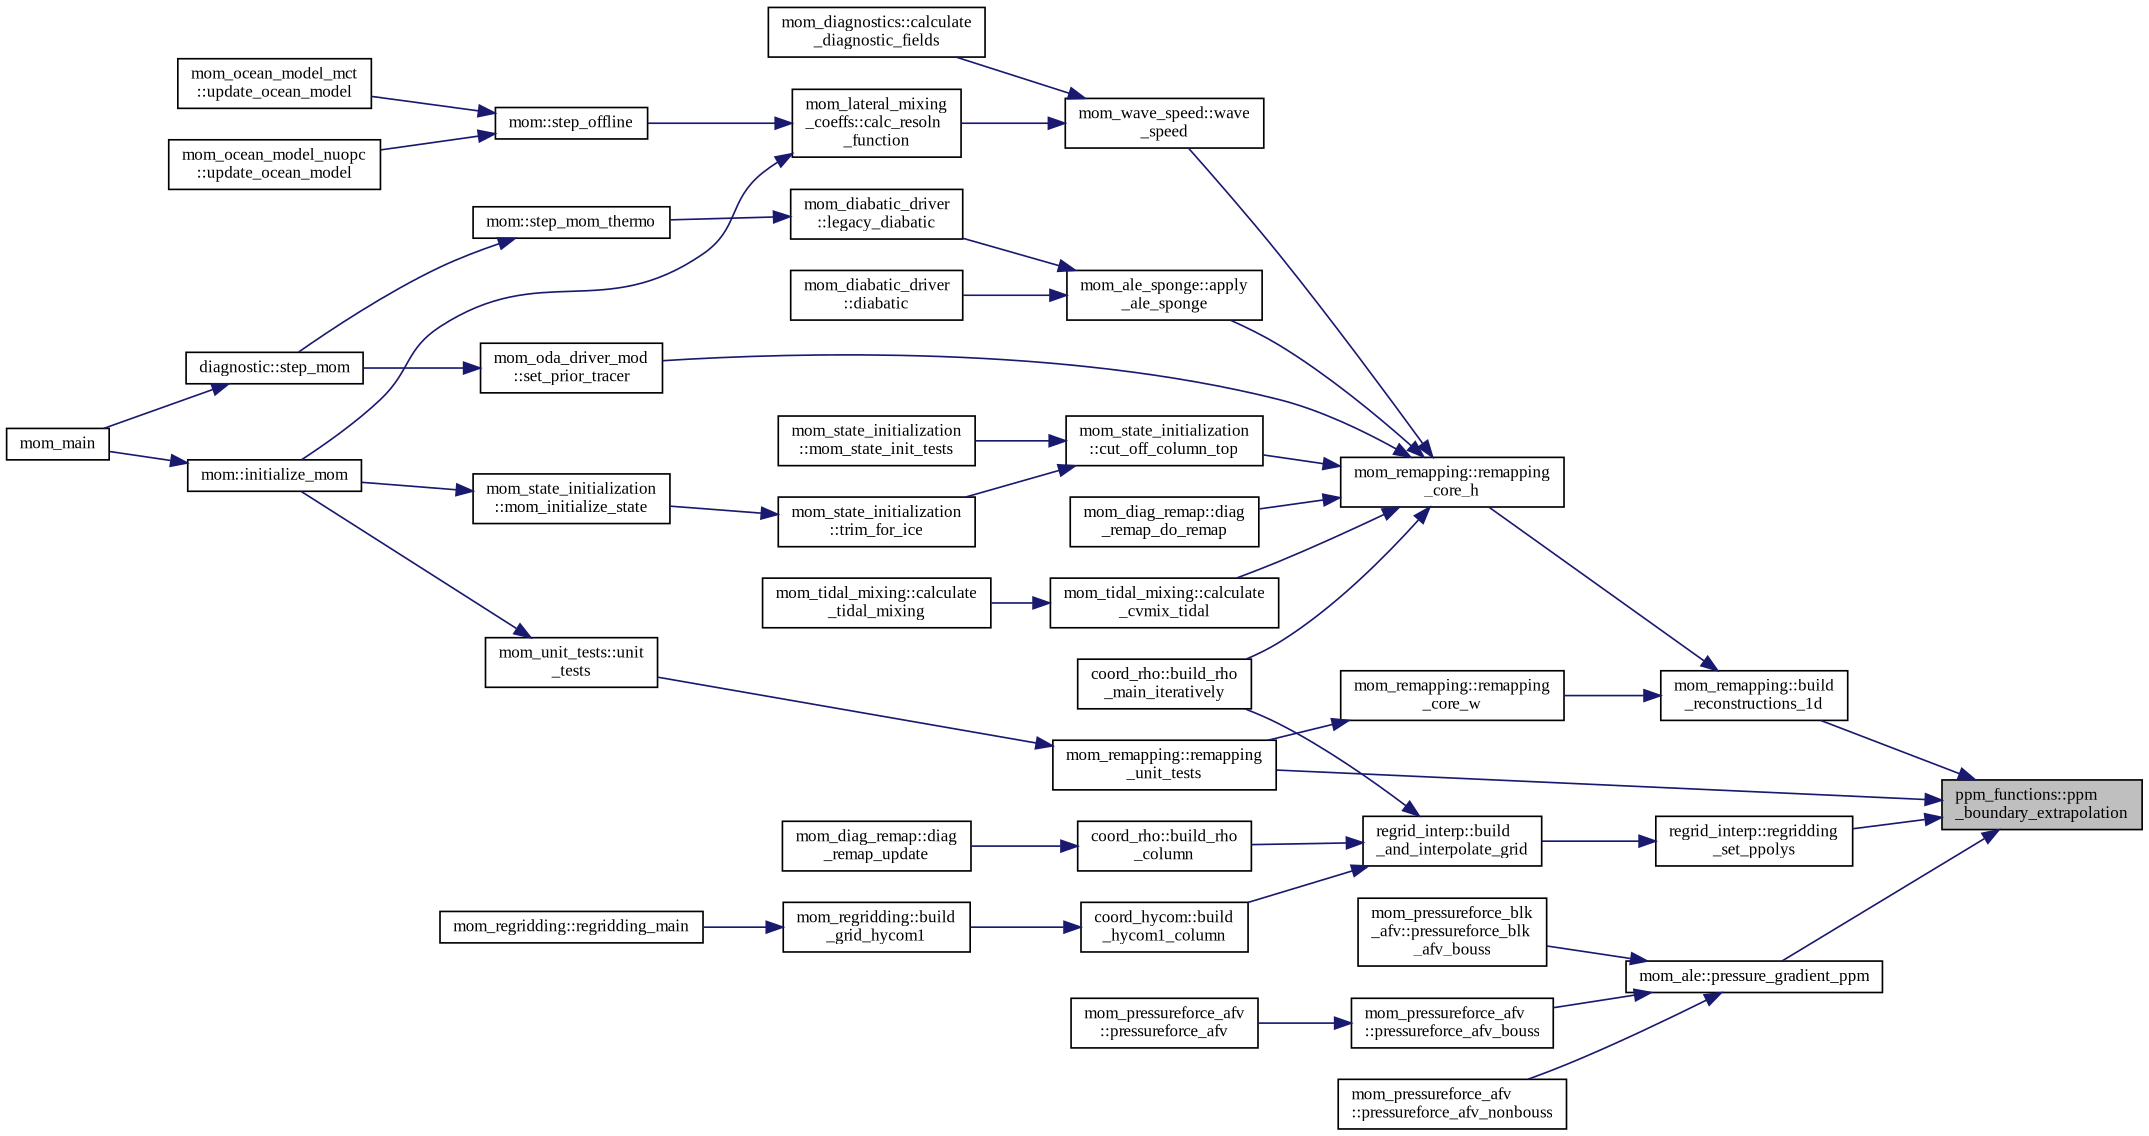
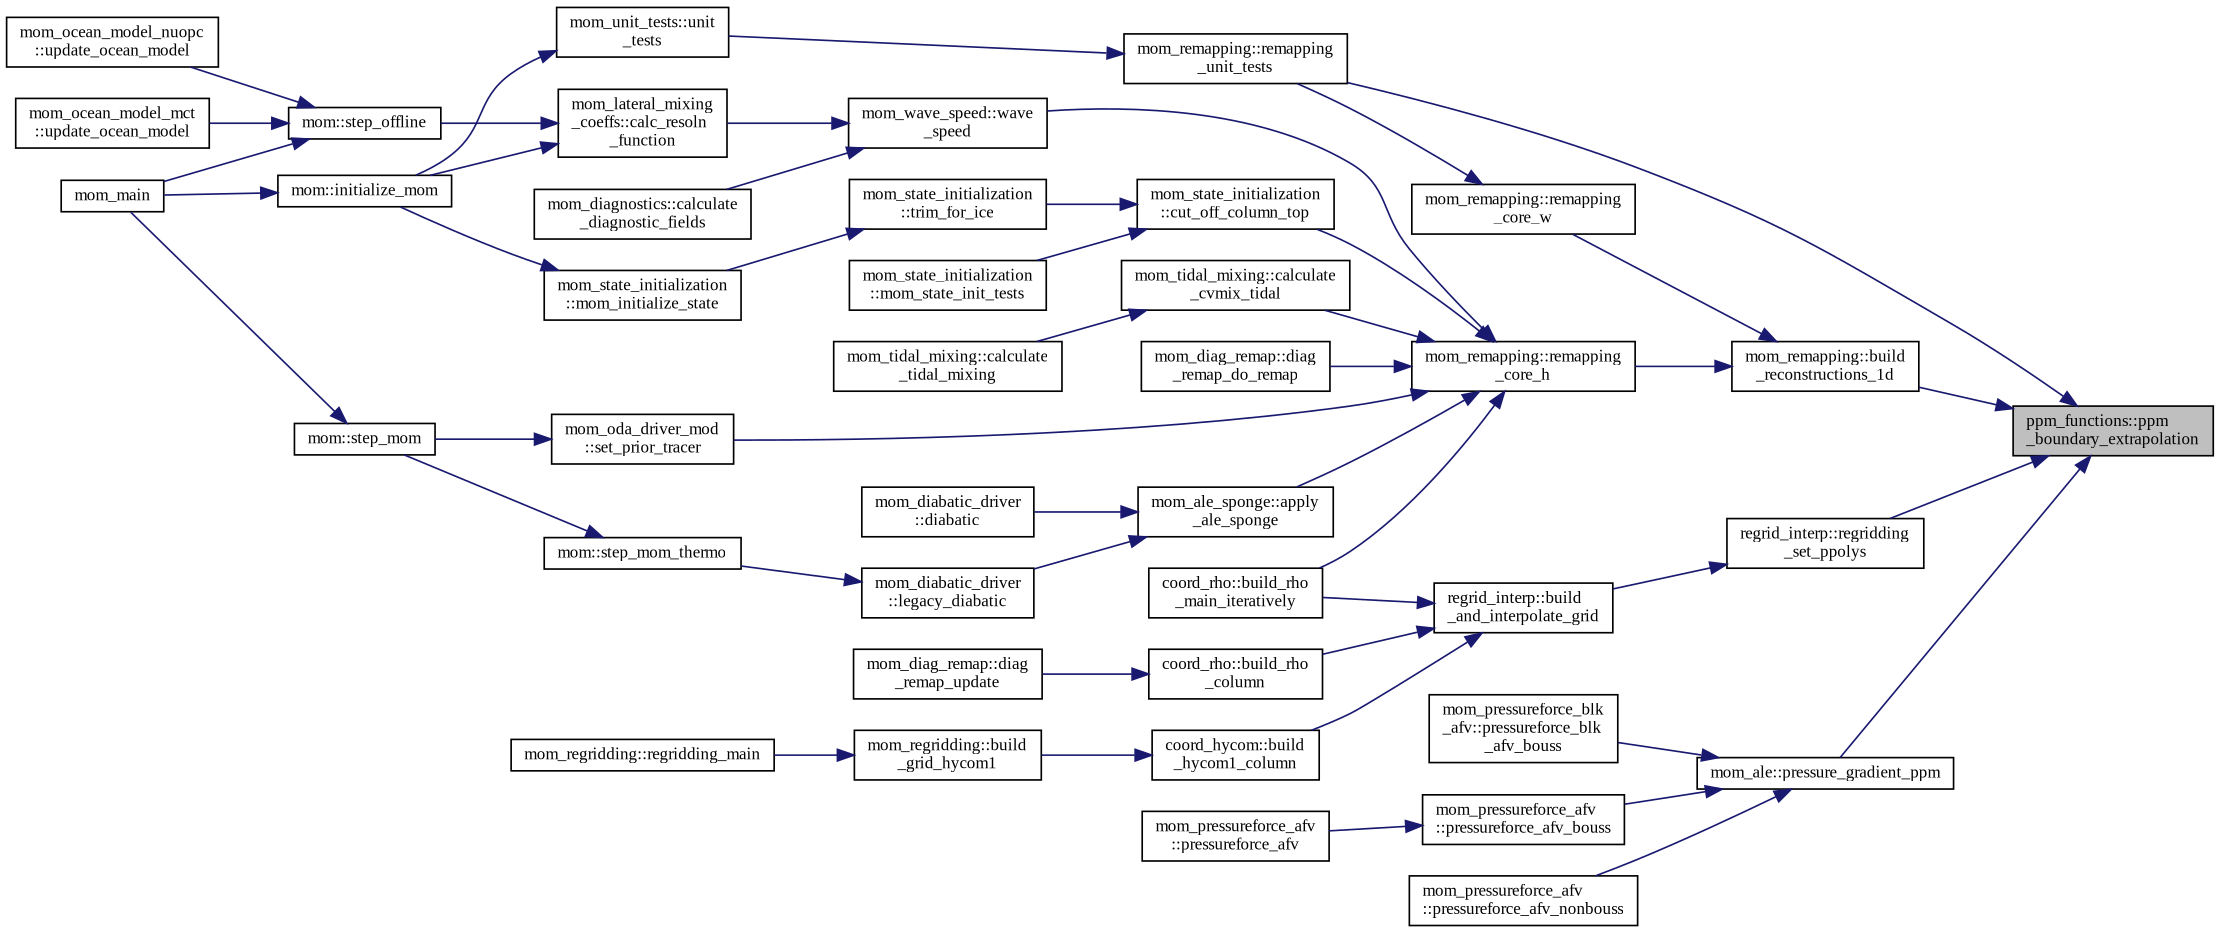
edge "mom_main" -> "mom::step_offline": added
node "diagnostic::step_mom": label "diagnostic::step_mom" -> "mom::step_mom"
